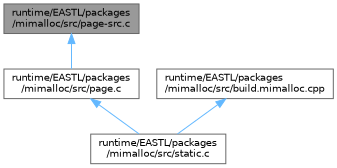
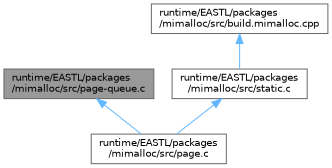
node "runtime/EASTL/packages /mimalloc/src/page-src.c": label "runtime/EASTL/packages /mimalloc/src/page-src.c" -> "runtime/EASTL/packages /mimalloc/src/page-queue.c"
edge "runtime/EASTL/packages /mimalloc/src/static.c" -> "runtime/EASTL/packages /mimalloc/src/page.c": reversed
